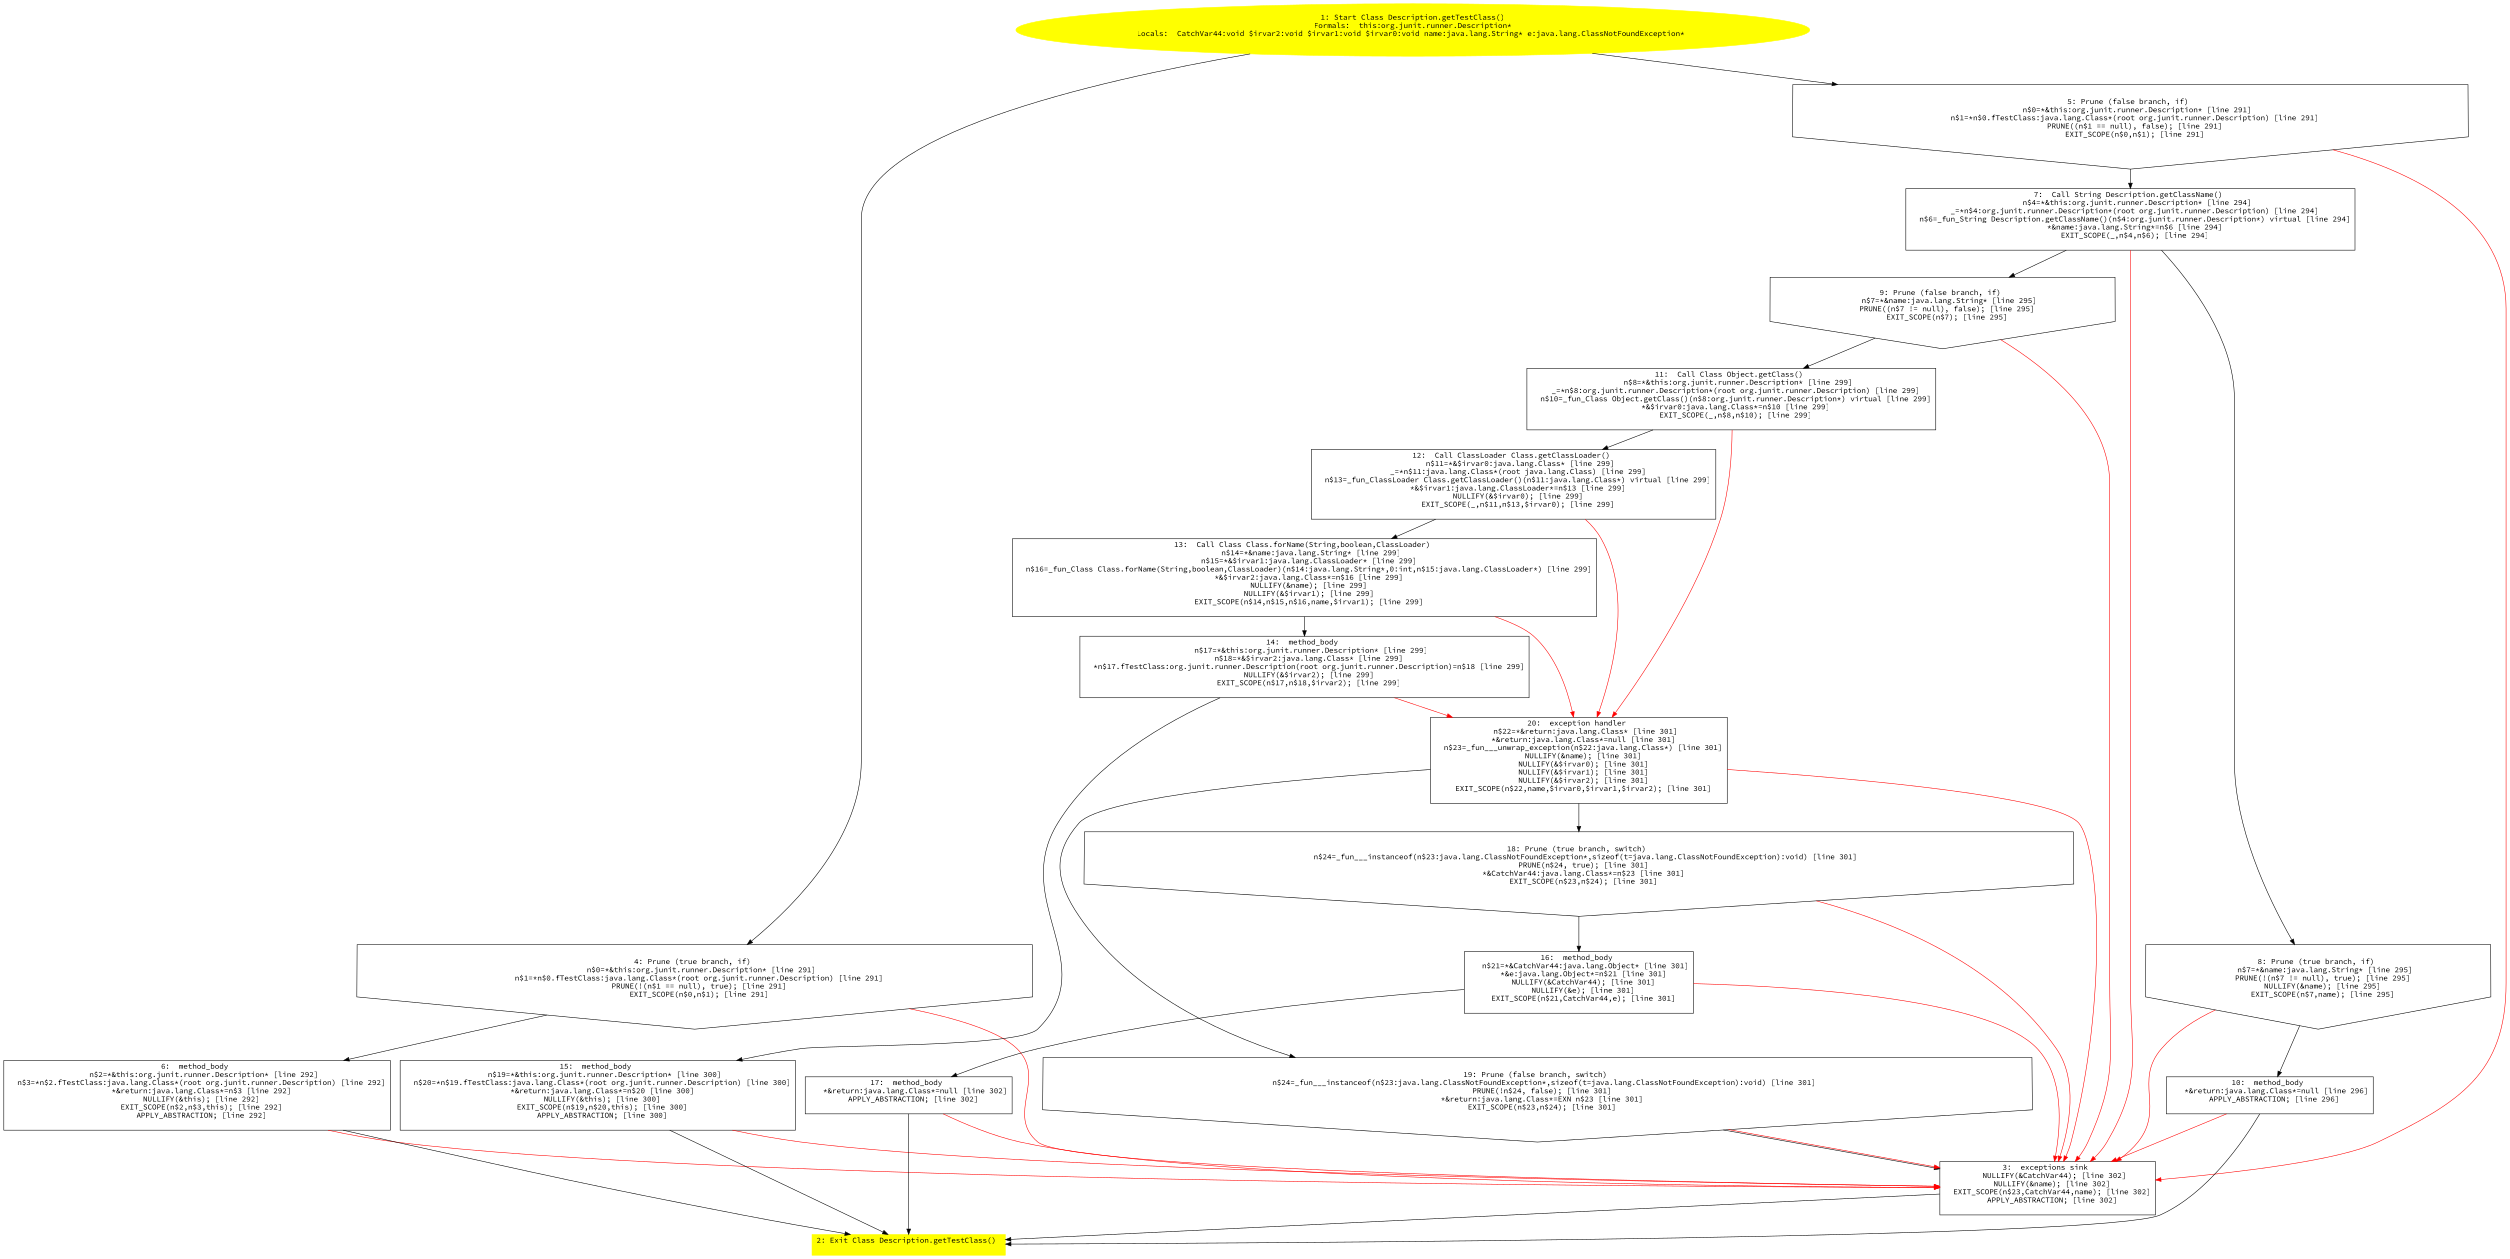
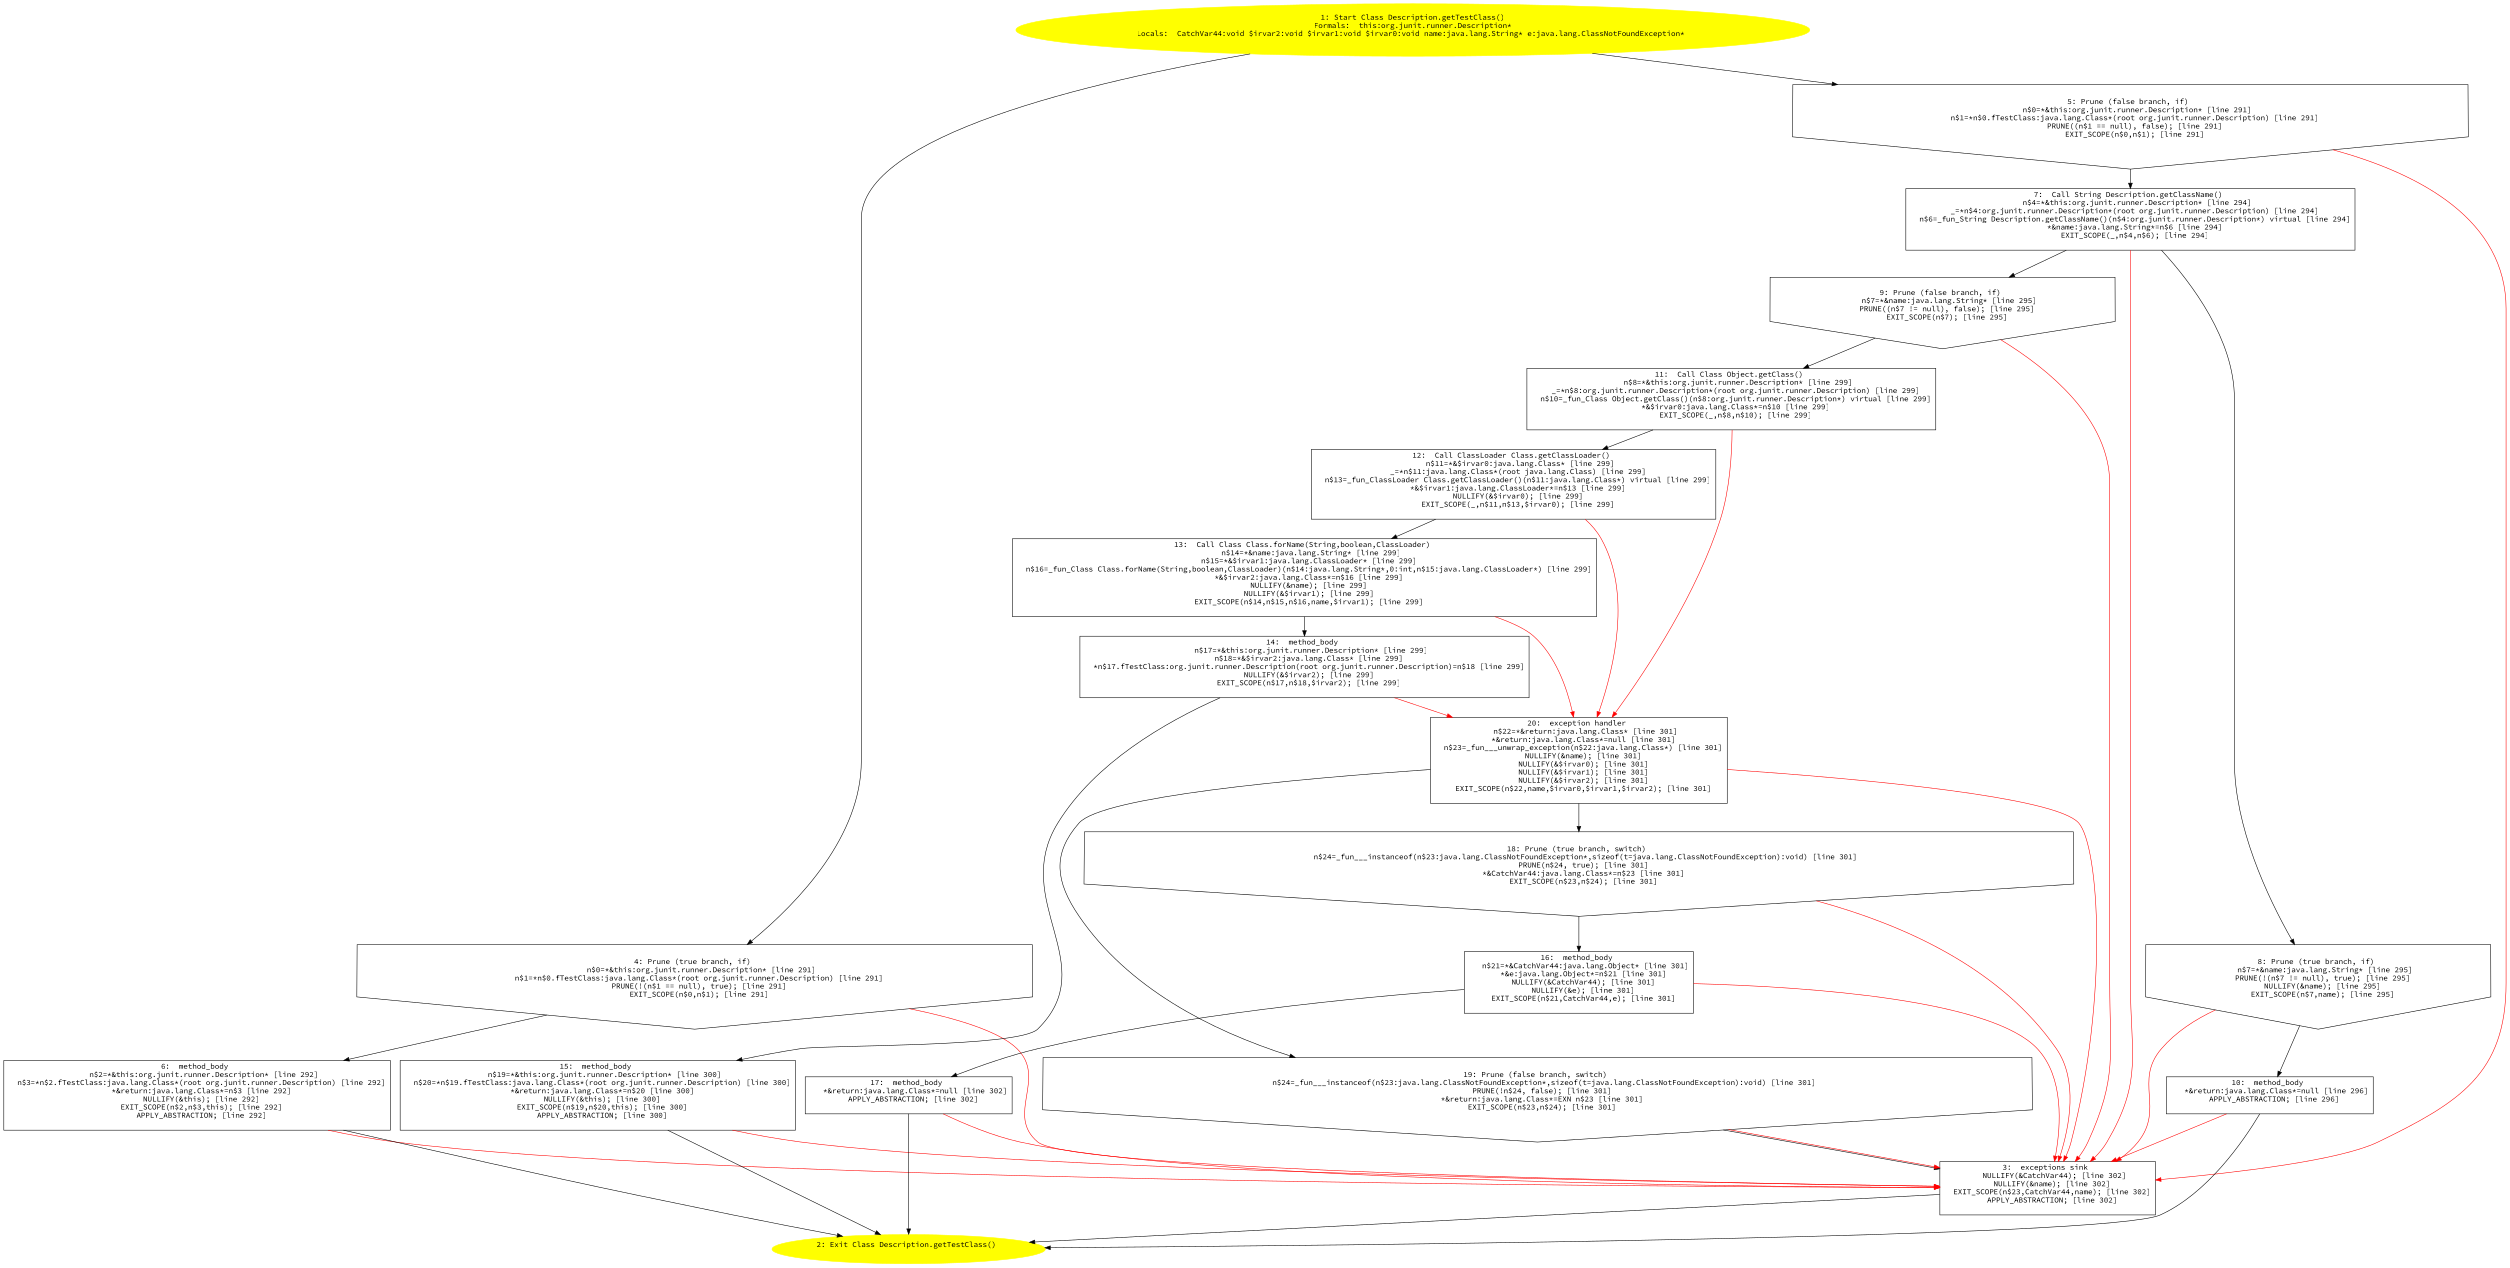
node "2: Exit Class Description.getTestClass()": shape box -> ellipse
